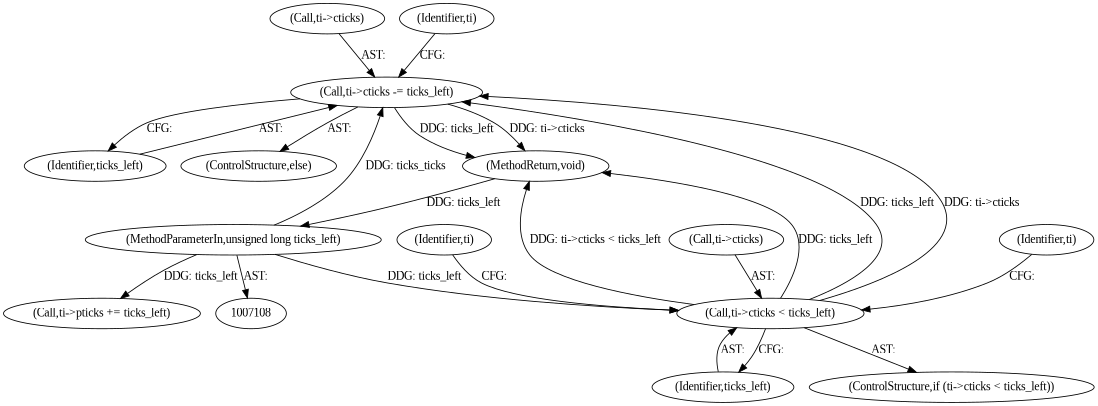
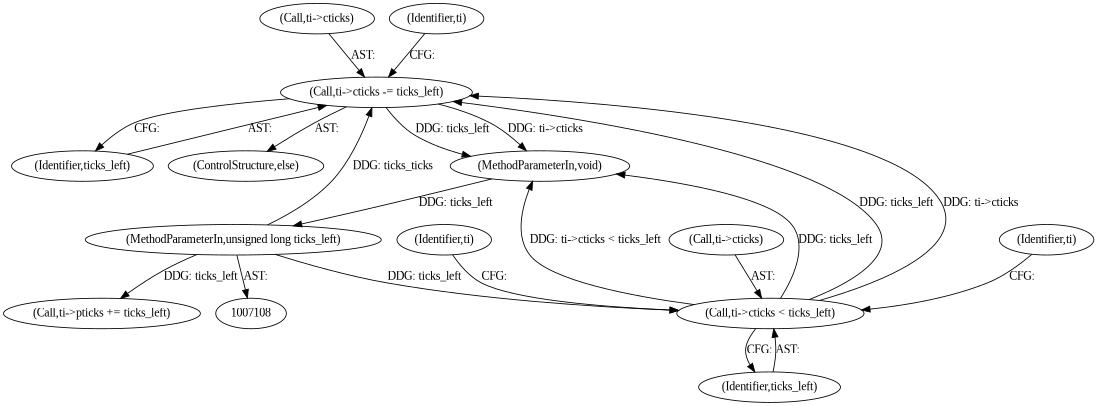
node "(MethodReturn,void)": label "(MethodReturn,void)" -> "(MethodParameterIn,void)"
node "(ControlStructure,if (ti->cticks < ticks_left))": removed
